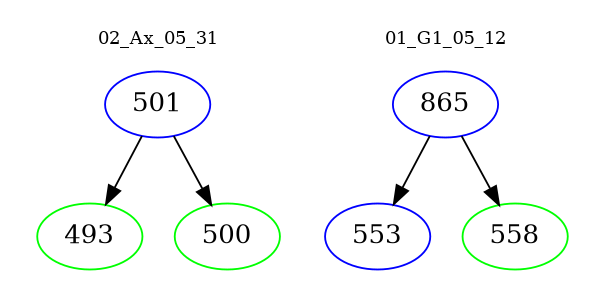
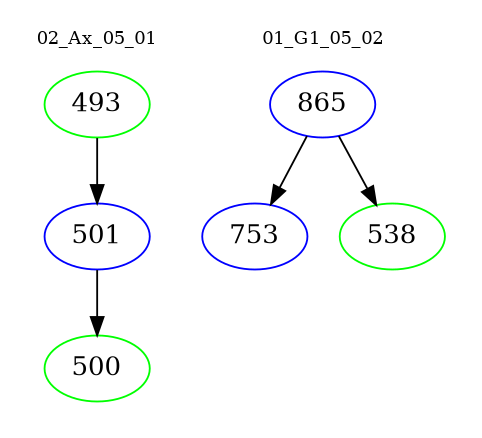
cluster "02_Ax_05_31": label "02_Ax_05_31" -> "02_Ax_05_01"
cluster "01_G1_05_12": label "01_G1_05_12" -> "01_G1_05_02"
edge "501" -> "493": reversed
node "553": label "553" -> "753"
node "558": label "558" -> "538"
